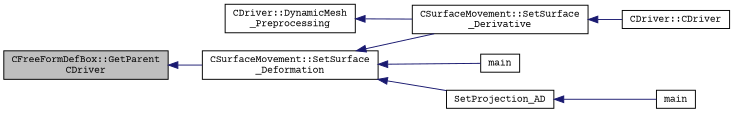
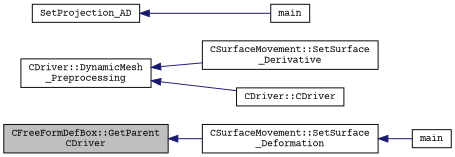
edge "CDriver::CDriver" -> "CSurfaceMovement::SetSurface _Derivative": now "CDriver::CDriver" -> "CDriver::DynamicMesh _Preprocessing"
edge "CSurfaceMovement::SetSurface _Derivative" -> "CSurfaceMovement::SetSurface _Deformation": removed
edge "SetProjection_AD" -> "CSurfaceMovement::SetSurface _Deformation": removed
